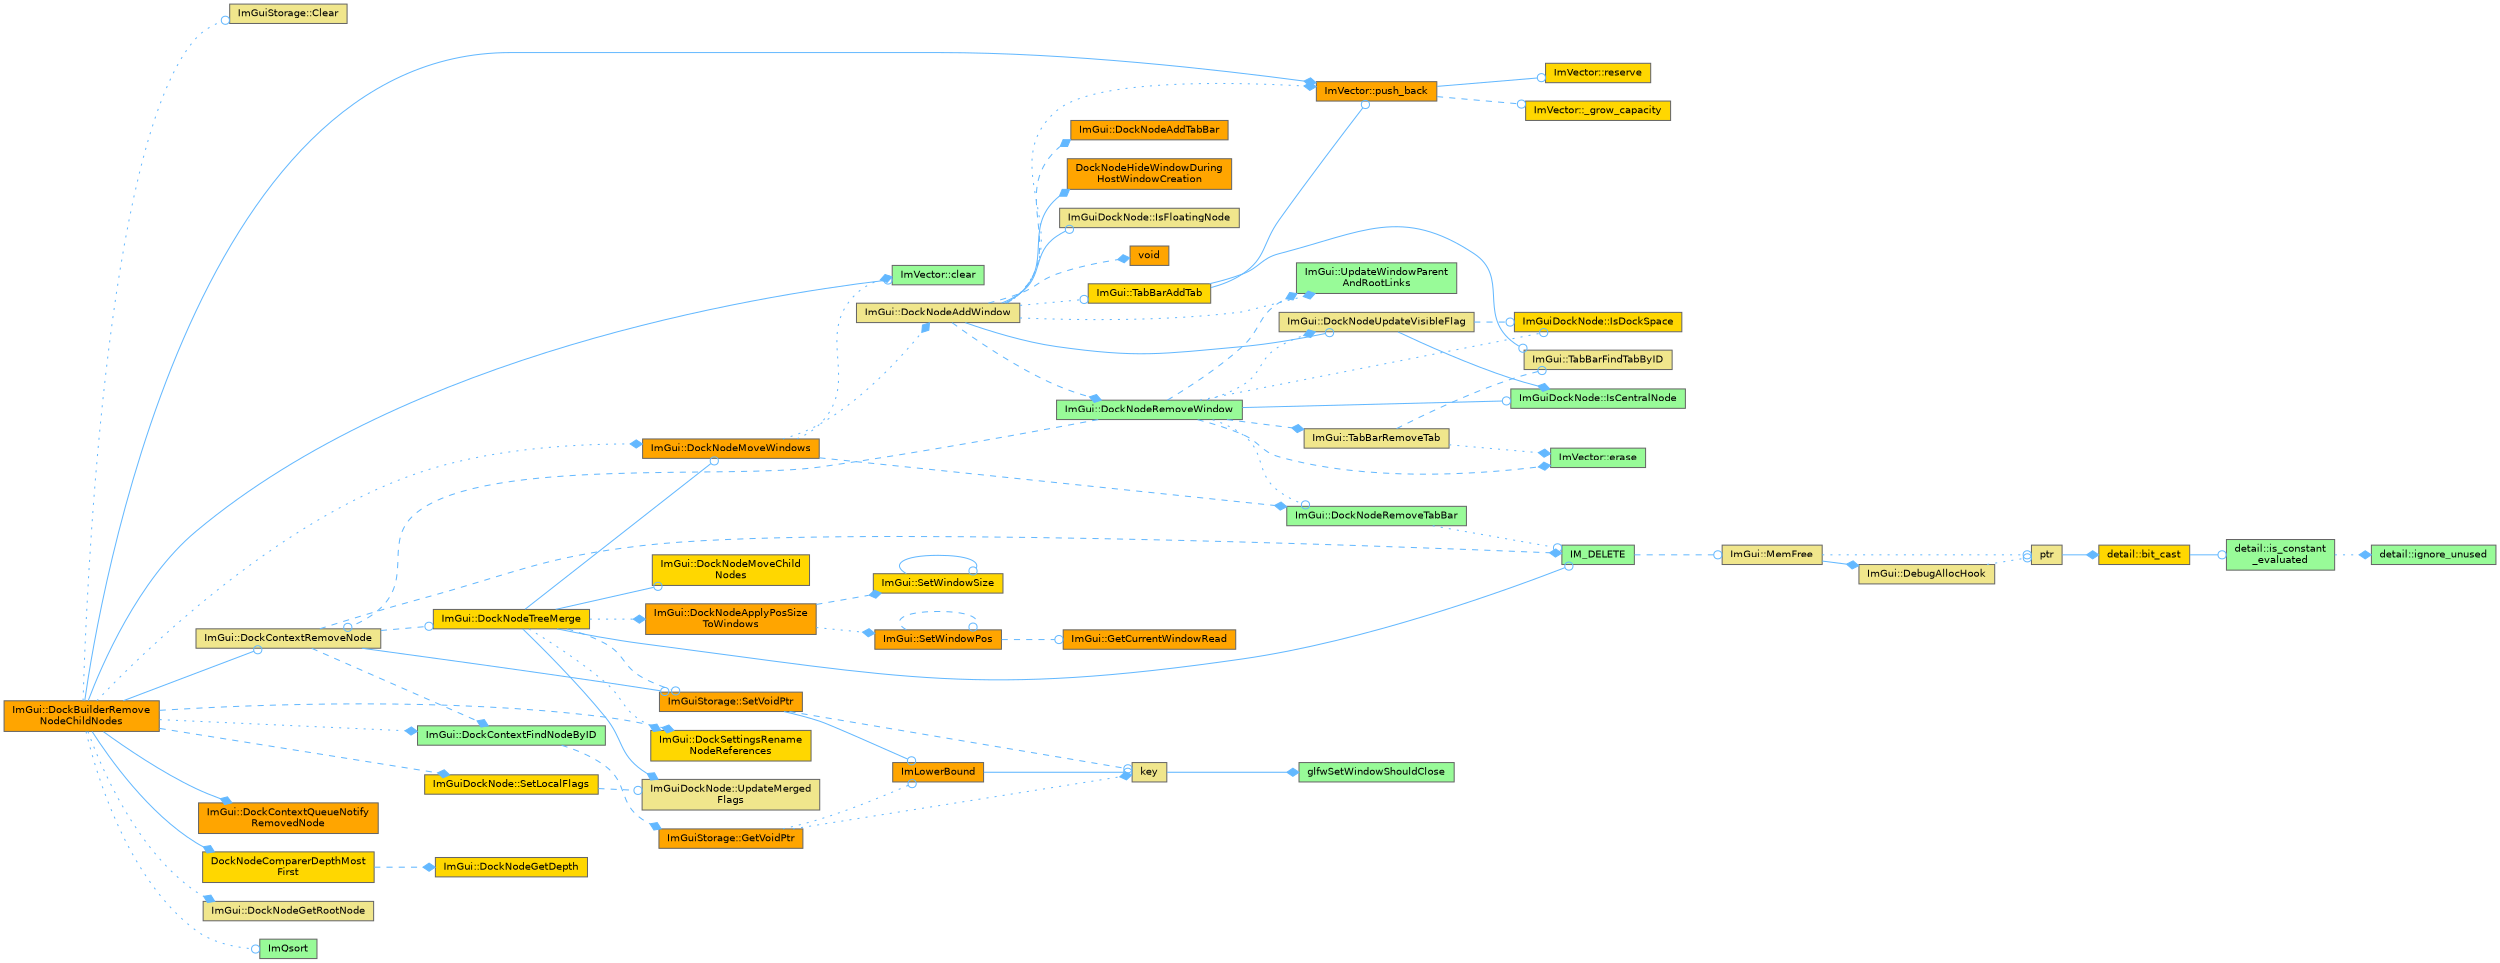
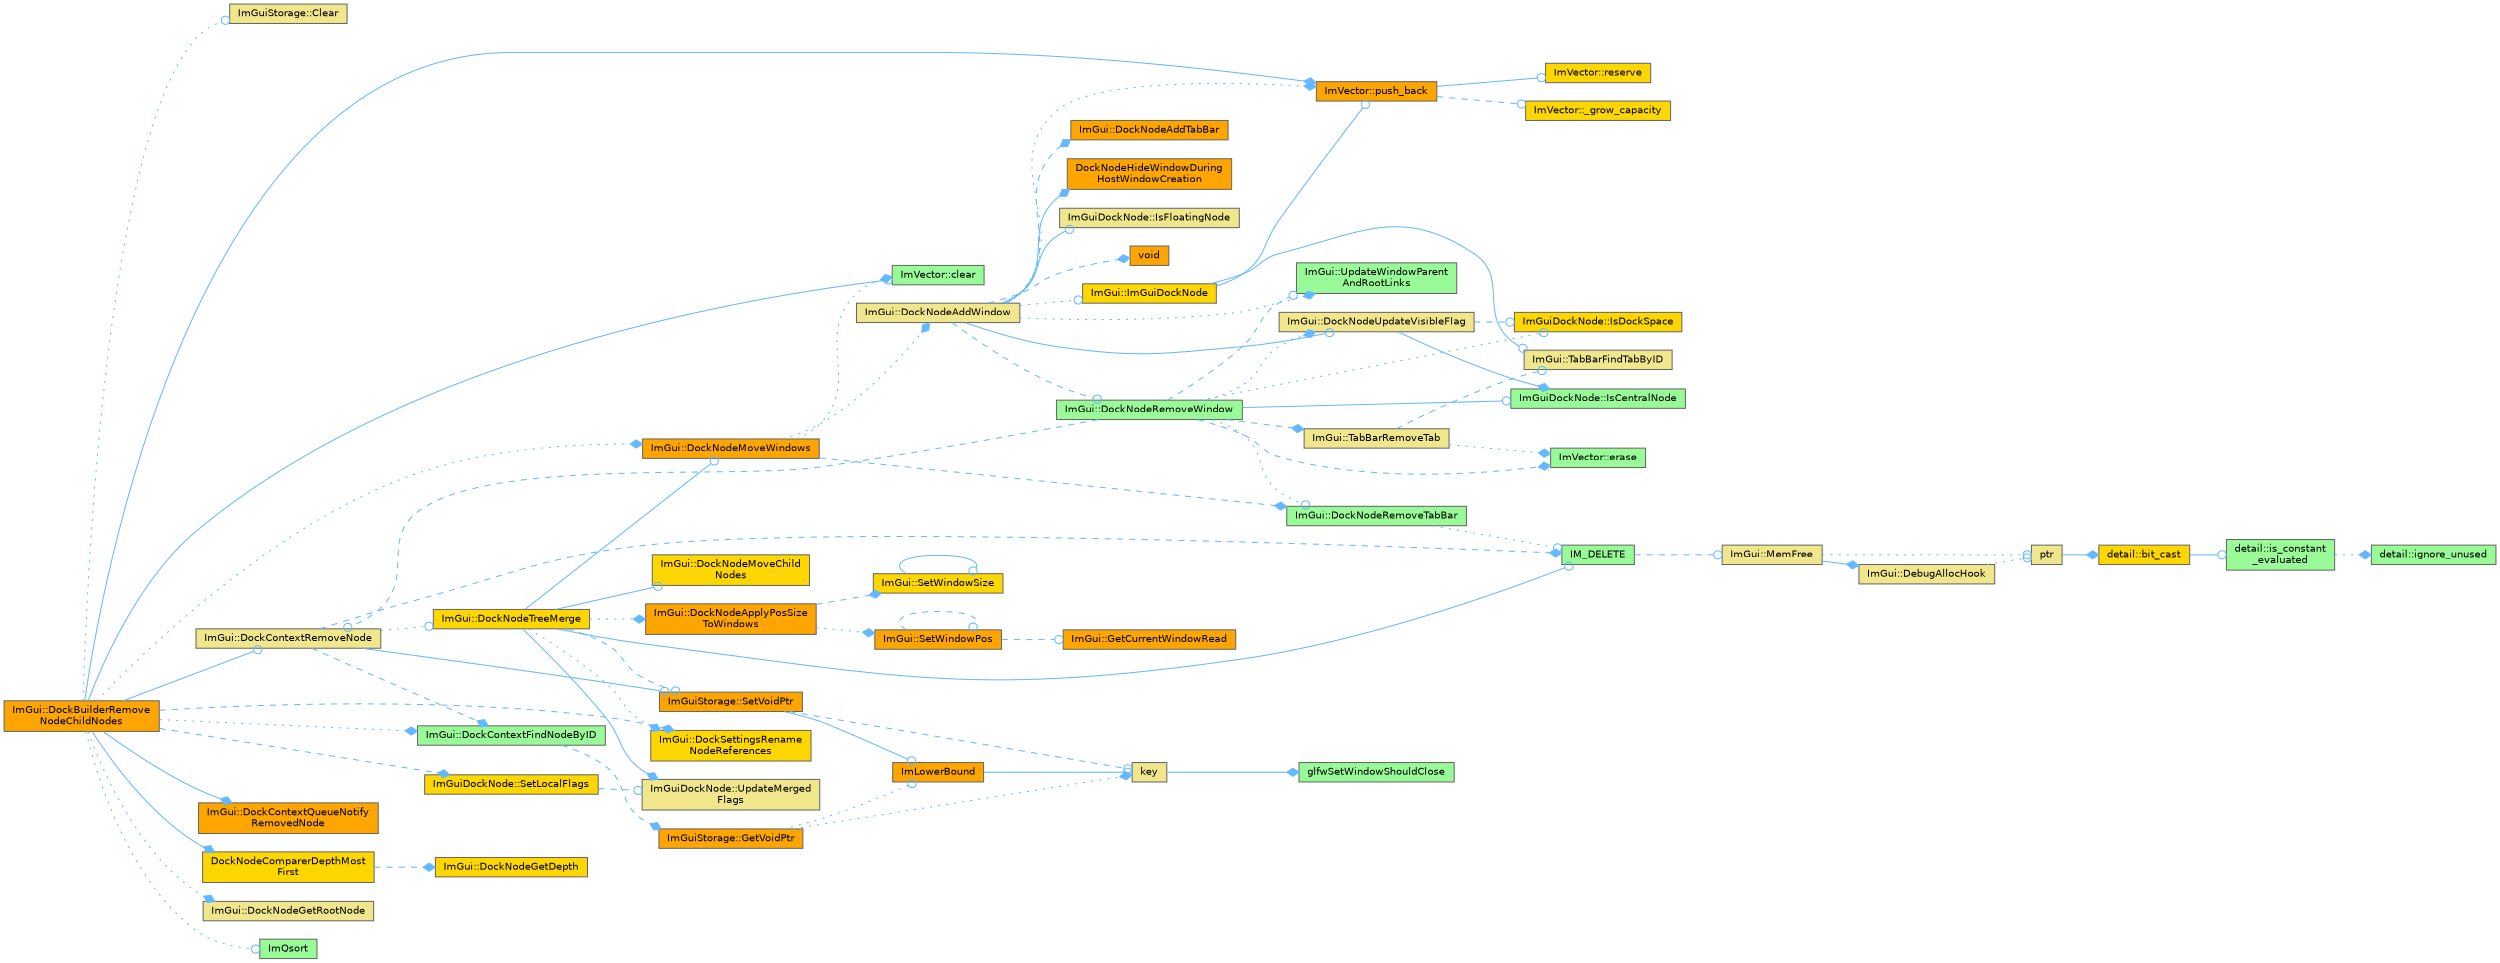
node "ImGui::TabBarAddTab": label "ImGui::TabBarAddTab" -> "ImGui::ImGuiDockNode"
edge "ImGui::DockNodeRemoveWindow" -> "ImGui::UpdateWindowParent AndRootLinks": arrowhead diamond -> odot
edge "ImGui::DockNodeAddWindow" -> "ImGui::DockNodeRemoveWindow": arrowhead diamond -> odot
edge "ImGui::DockContextRemoveNode" -> "ImGui::DockNodeTreeMerge": style dashed -> dotted
